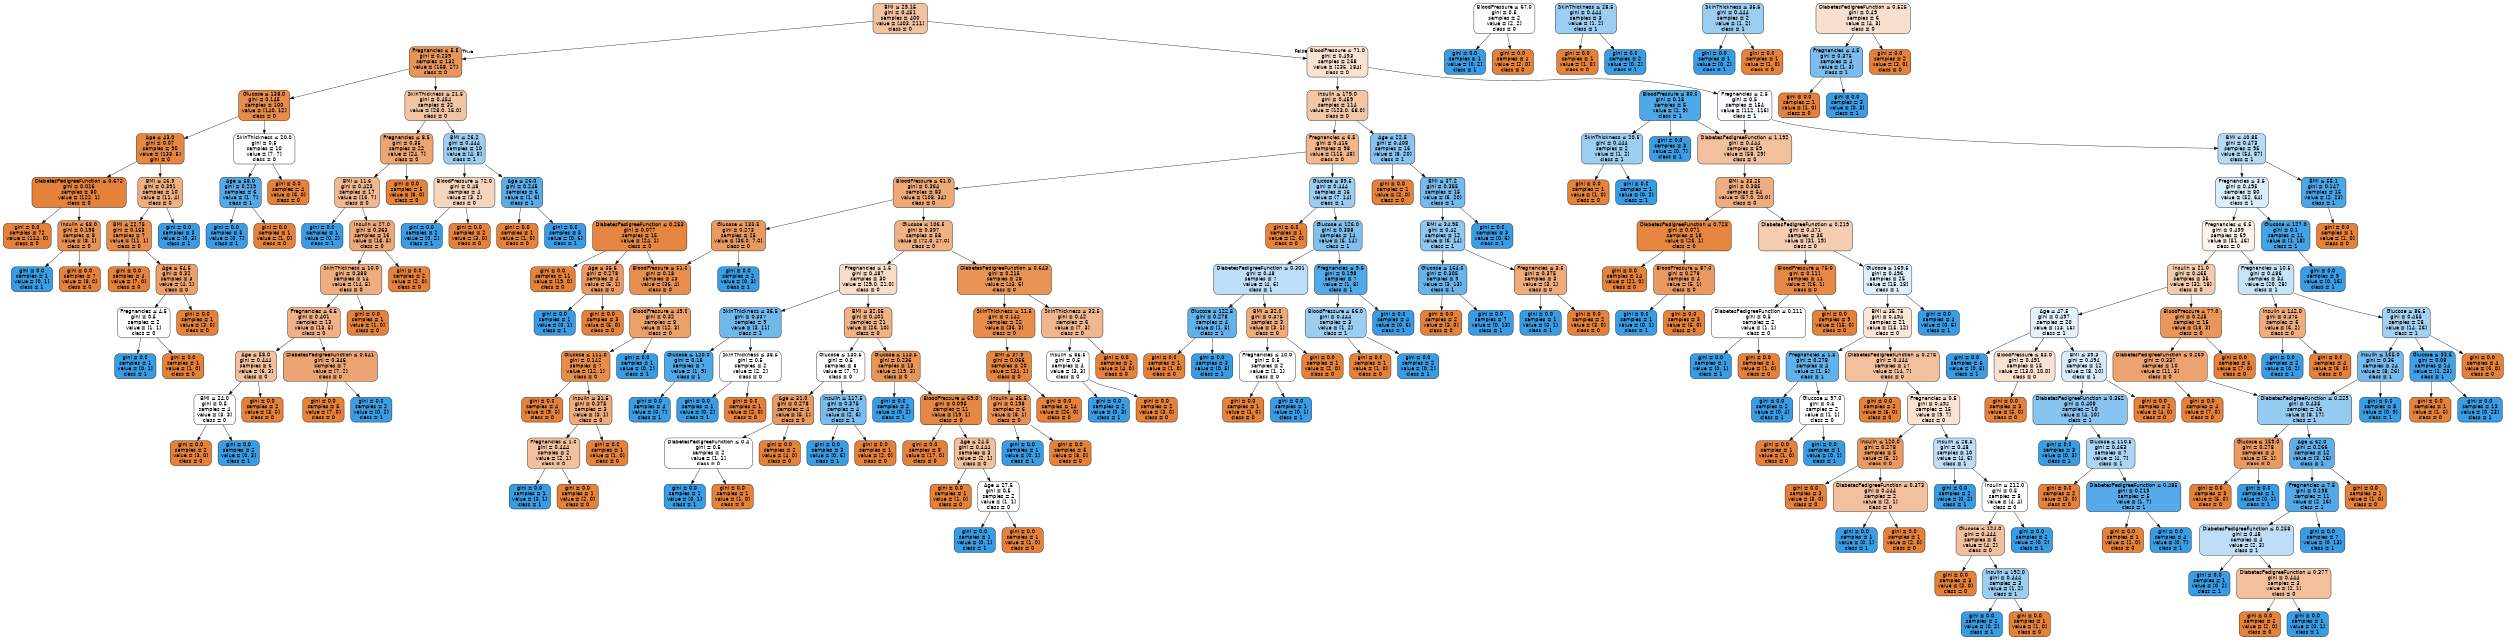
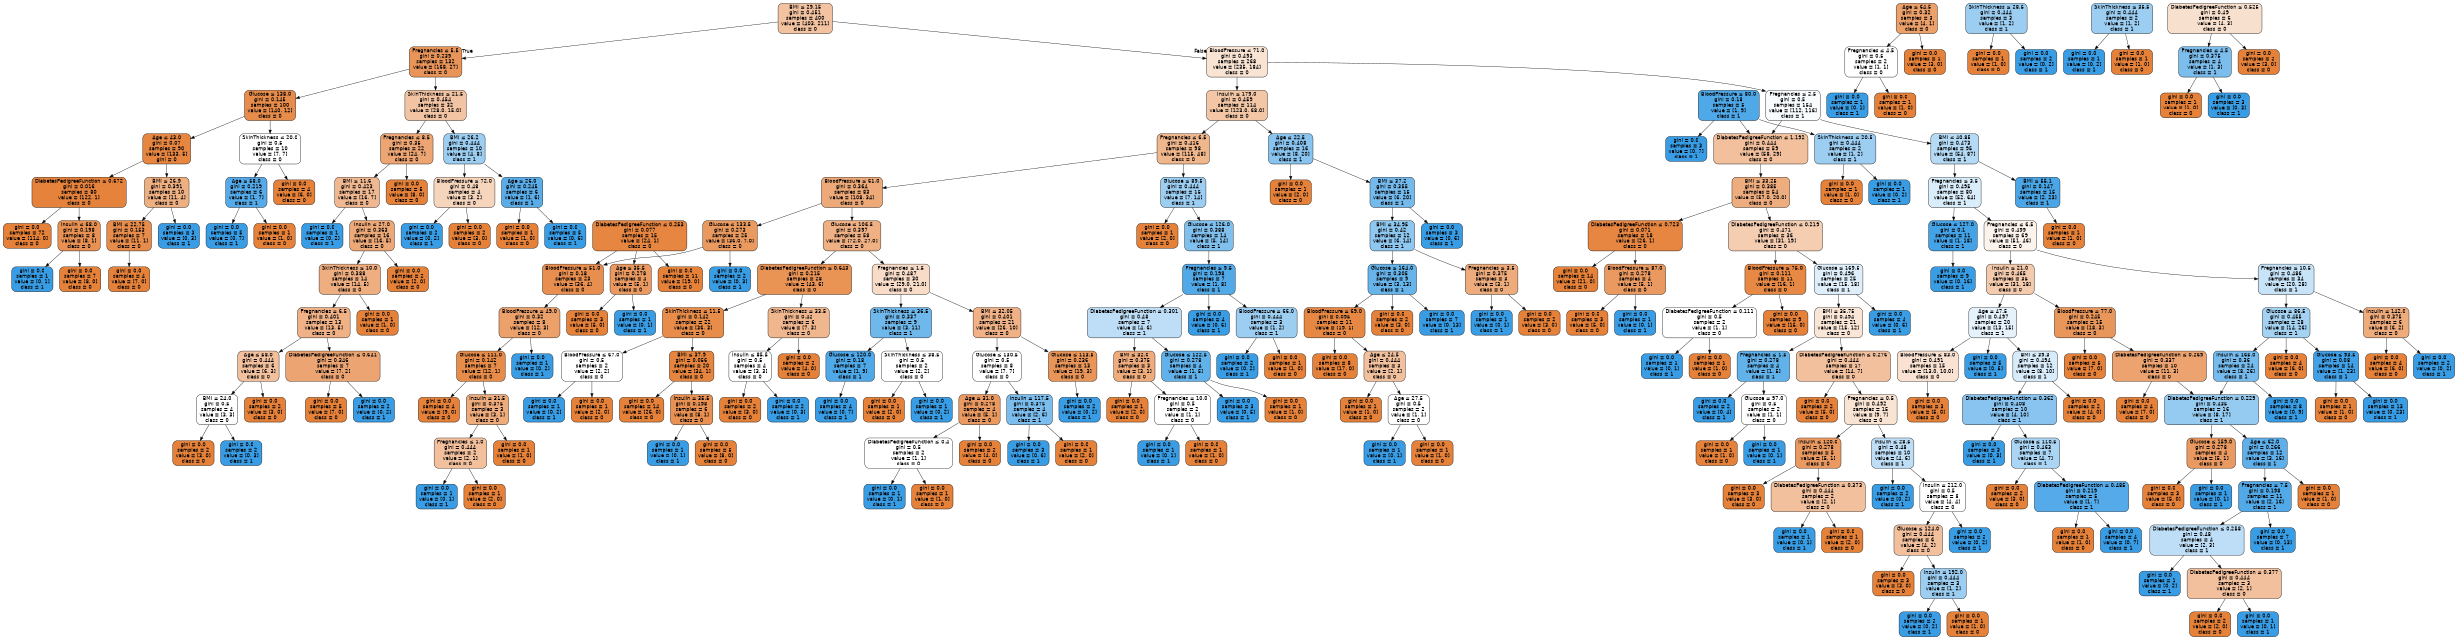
edge "BMI ≤ 22.75" -> "Age ≤ 64.5": removed
edge "Glucose ≤ 126.0" -> "DiabetesPedigreeFunction ≤ 0.301": now "Pregnancies ≤ 9.5" -> "DiabetesPedigreeFunction ≤ 0.301"
edge "SkinThickness ≤ 11.5" -> "BloodPressure ≤ 67.0": added
edge "Glucose ≤ 113.5" -> "BloodPressure ≤ 69.0": now "Glucose ≤ 164.0" -> "BloodPressure ≤ 69.0"
